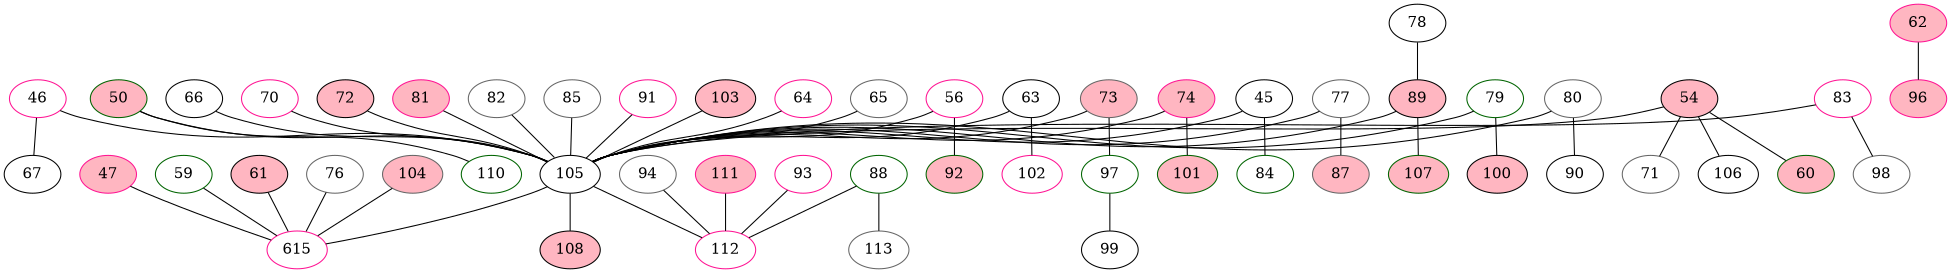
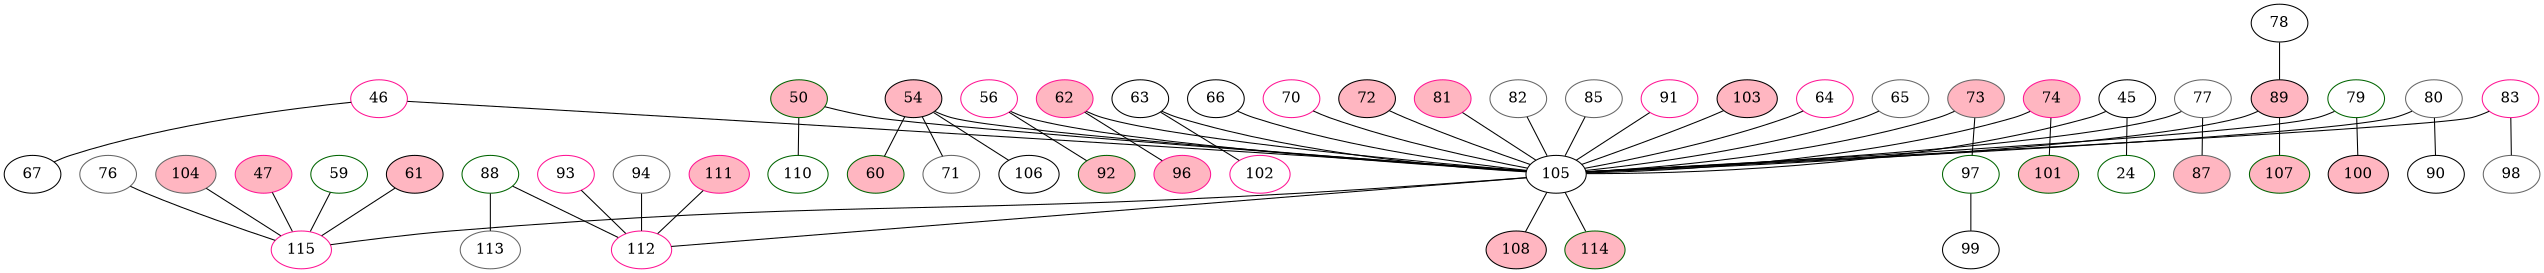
edge "62" -- "105": added
node "84": label "84" -> "24"
node "615": label "615" -> "115"
node "114": added
